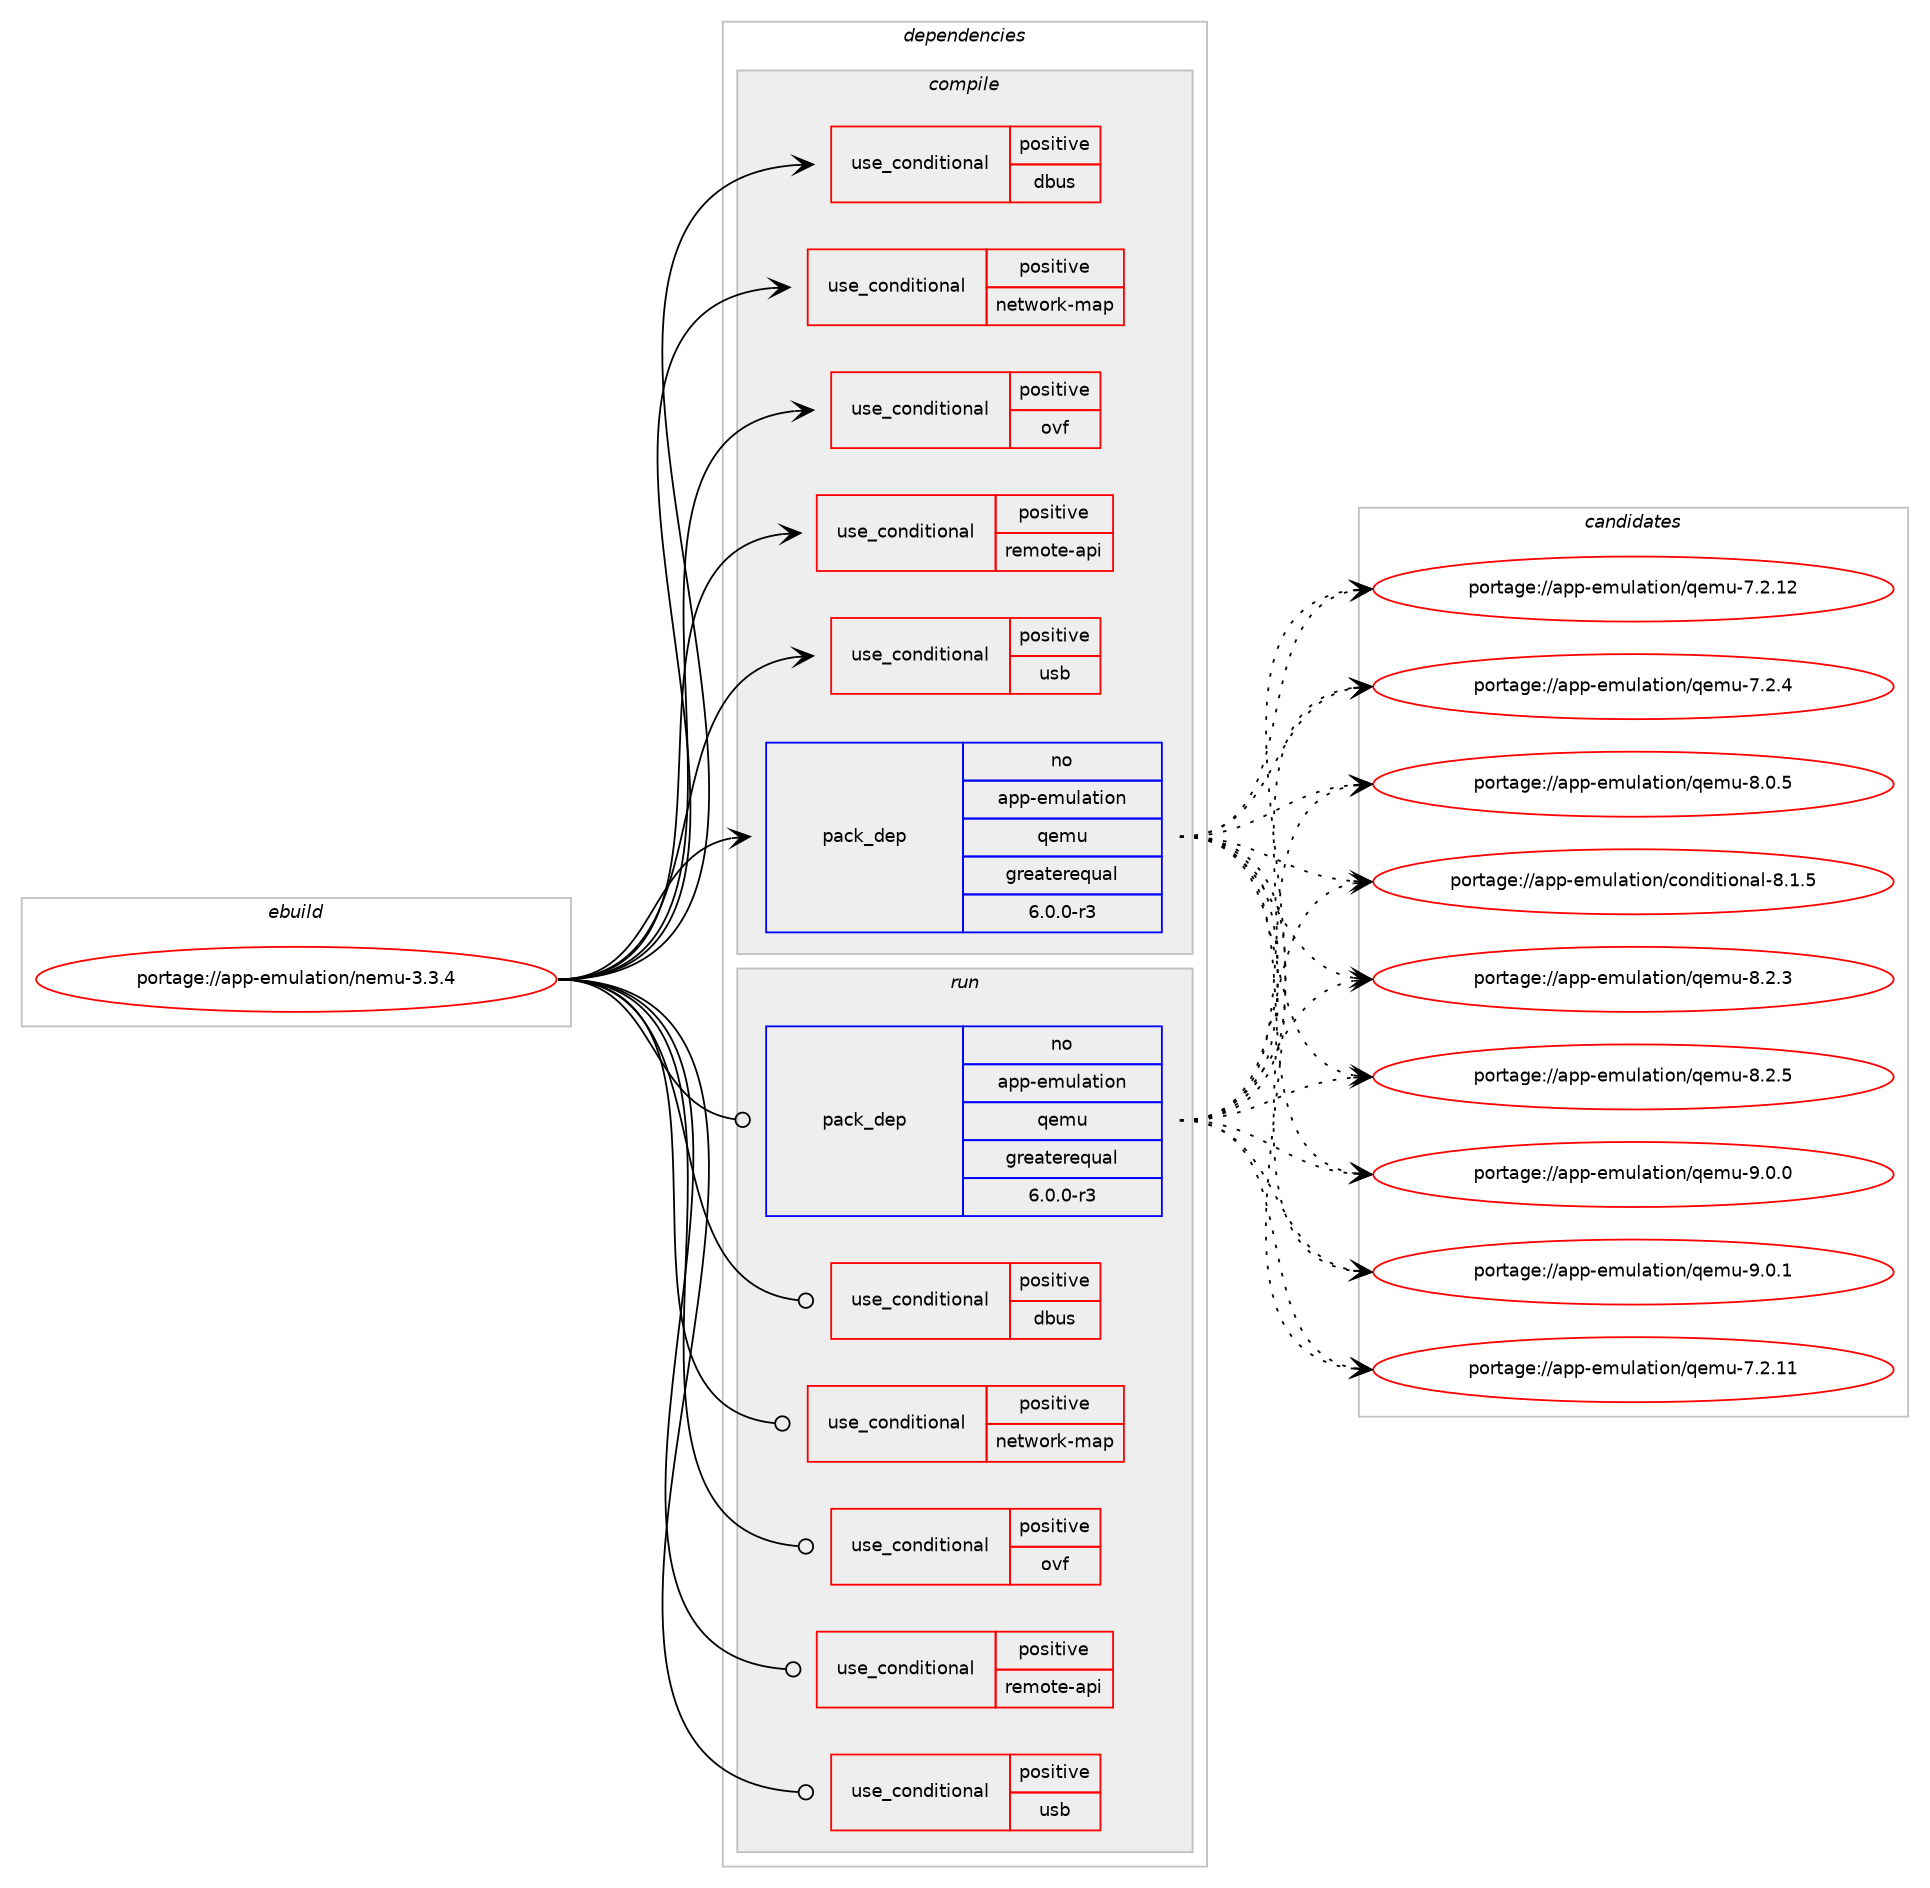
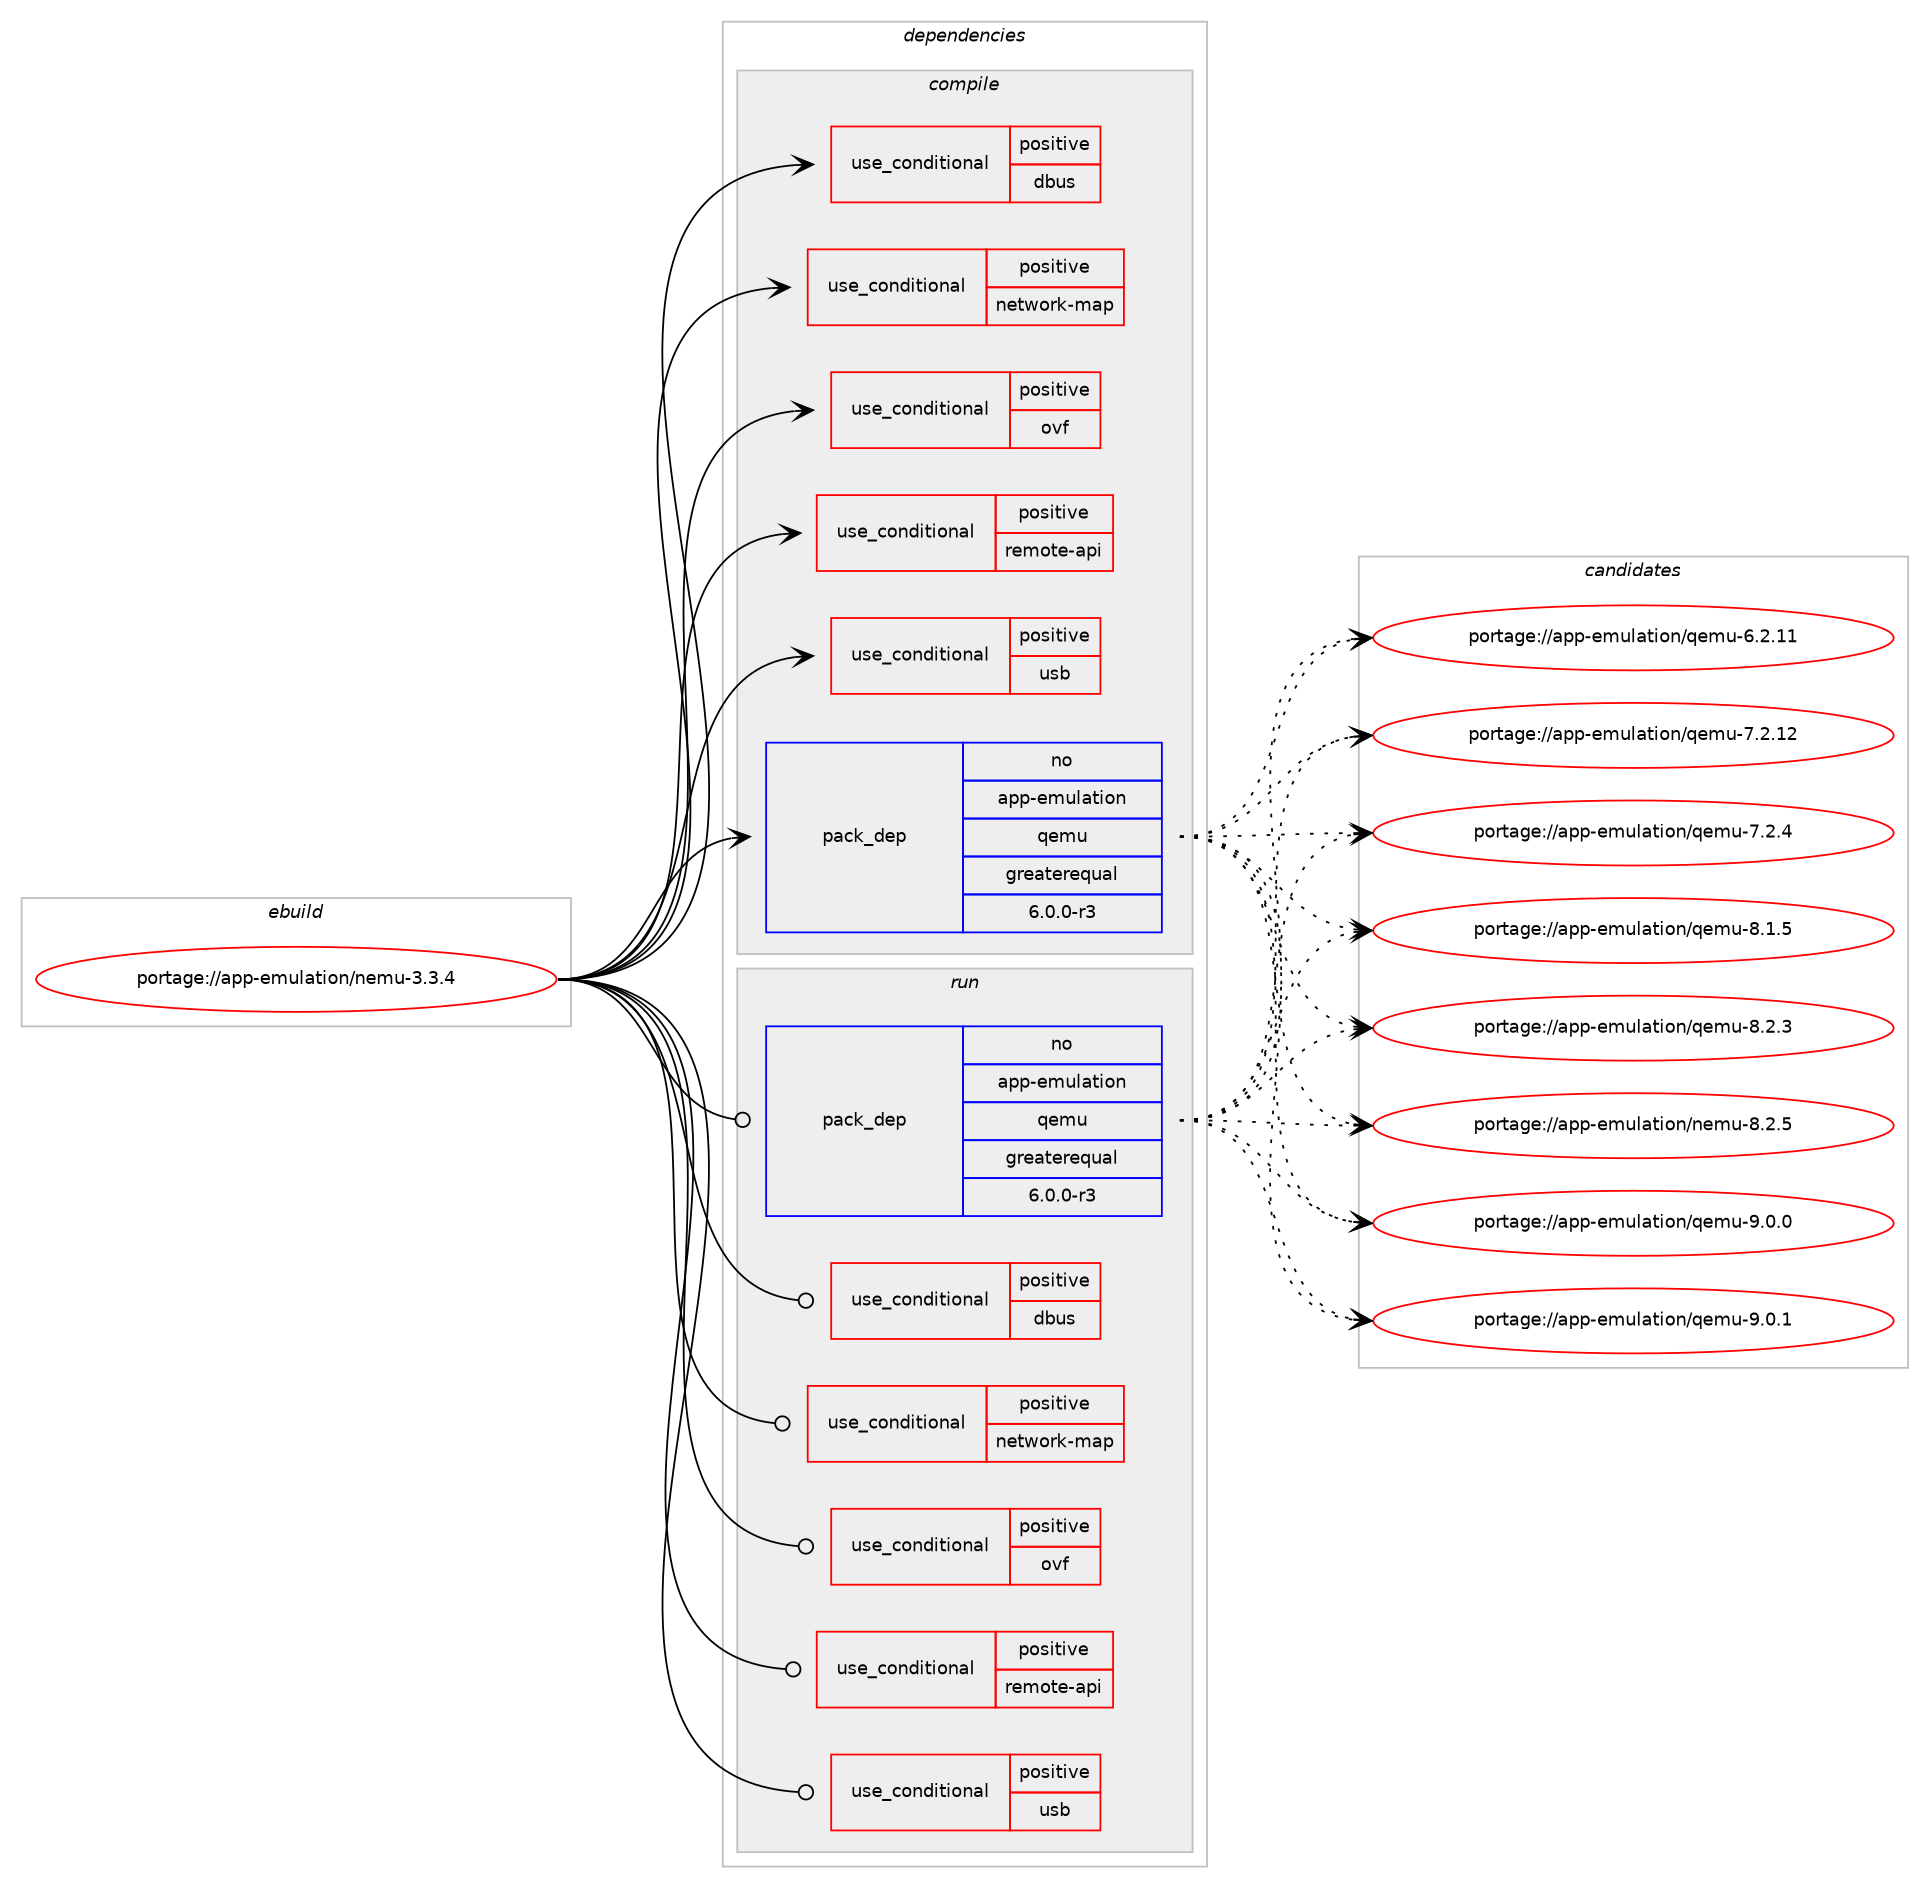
node "portage://app-emulation/qemu-8.0.5": removed
node "portage://app-emulation/conditional-8.1.5": label "portage://app-emulation/conditional-8.1.5" -> "portage://app-emulation/qemu-8.1.5"
node "portage://app-emulation/qemu-8.2.5": label "portage://app-emulation/qemu-8.2.5" -> "portage://app-emulation/nemu-8.2.5"
node "portage://app-emulation/qemu-7.2.11": label "portage://app-emulation/qemu-7.2.11" -> "portage://app-emulation/qemu-6.2.11"
